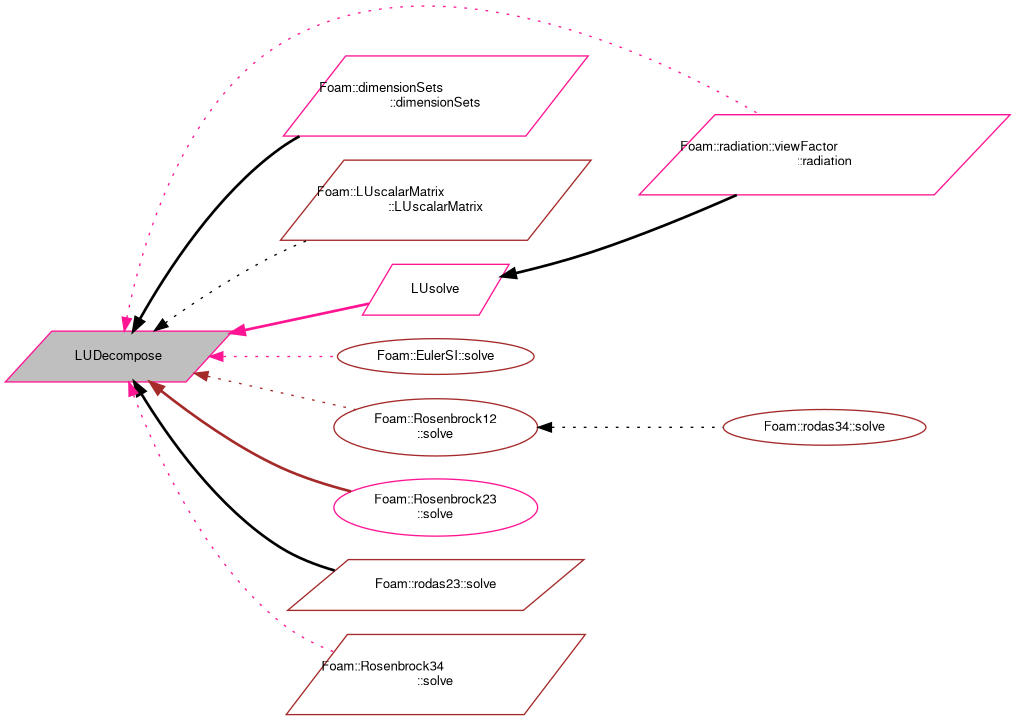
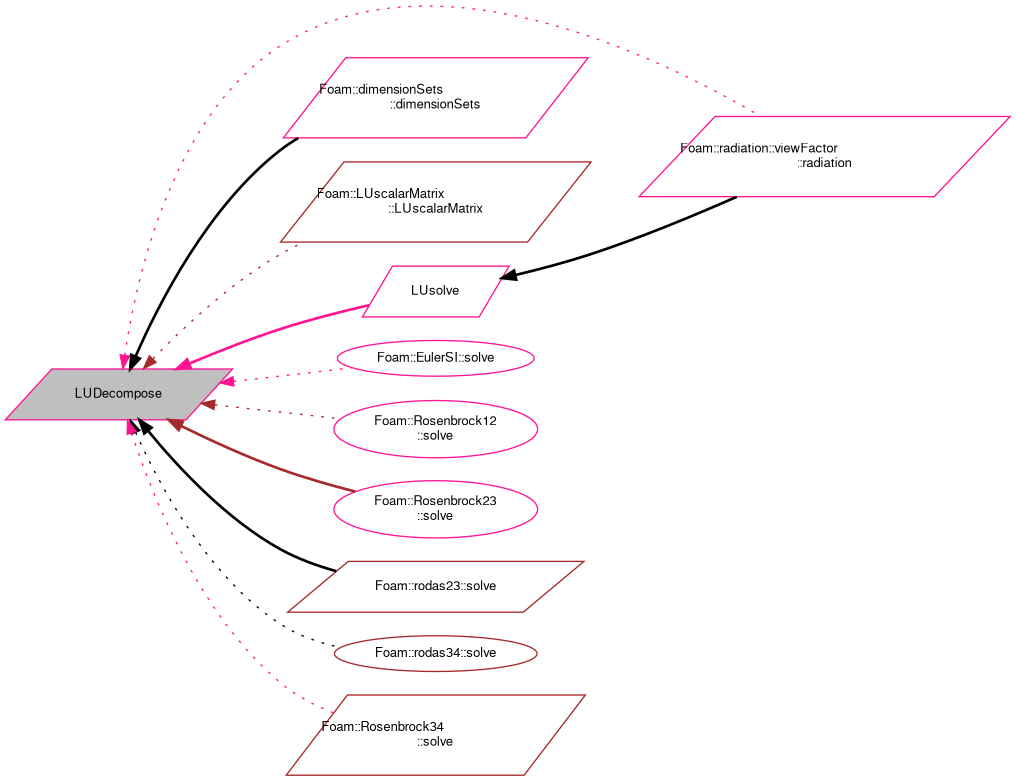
edge "Foam::LUscalarMatrix ::LUscalarMatrix" -> "LUDecompose": color black -> brown
node "Foam::EulerSI::solve": color brown -> deeppink
node "Foam::Rosenbrock12 ::solve": color brown -> deeppink
edge "Foam::rodas34::solve" -> "Foam::Rosenbrock12 ::solve": now "Foam::rodas34::solve" -> "LUDecompose"
